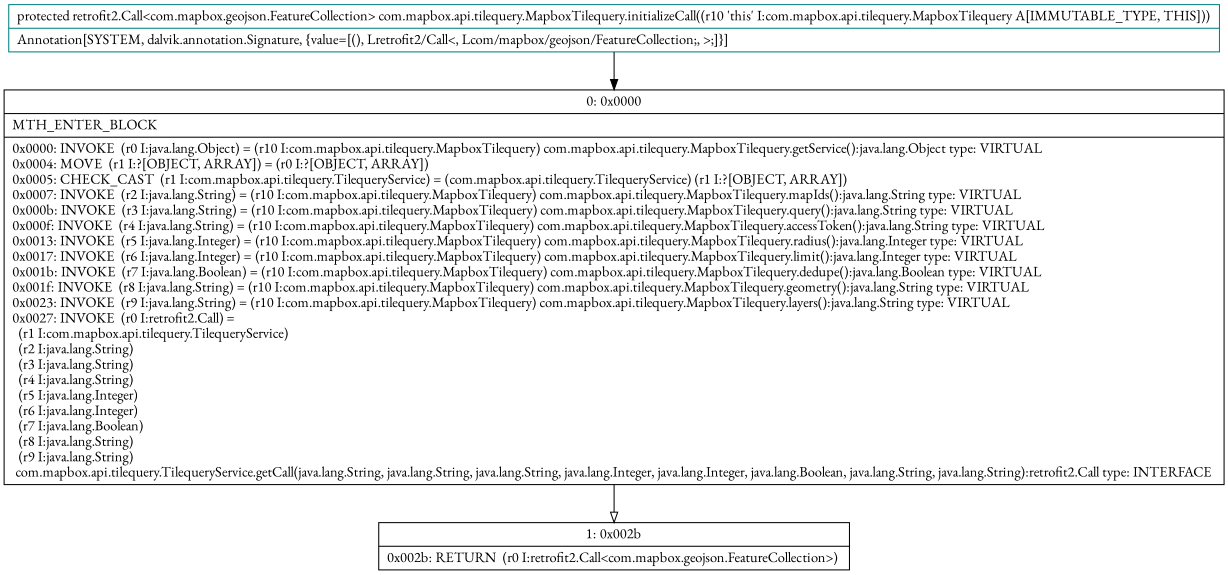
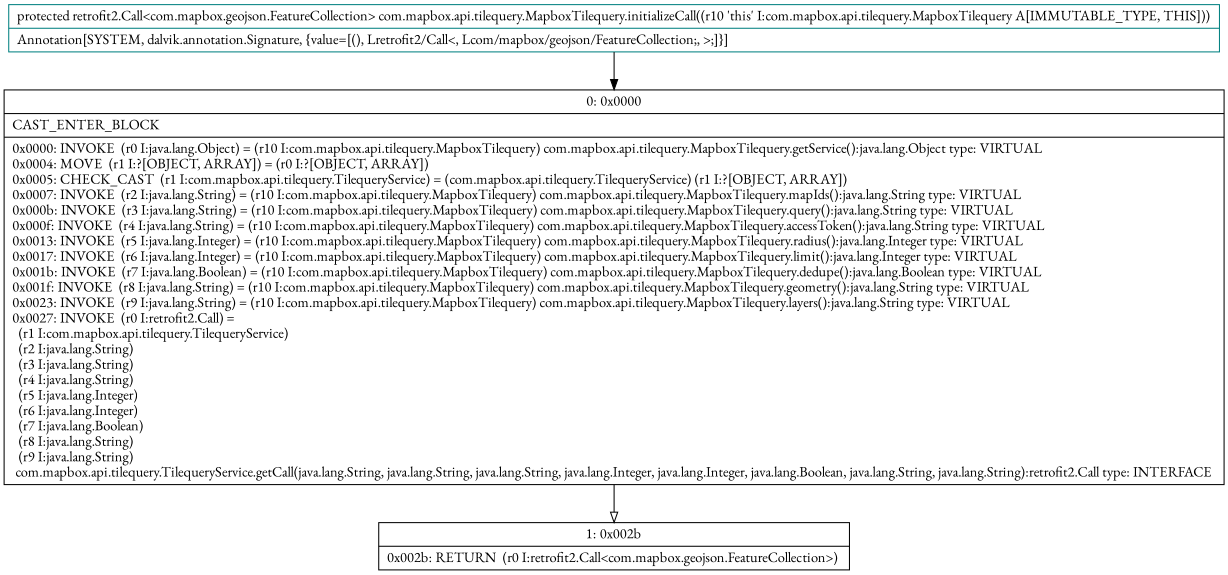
node "0: 0x0000": text "MTH_ENTER_BLOCK" -> "CAST_ENTER_BLOCK"
